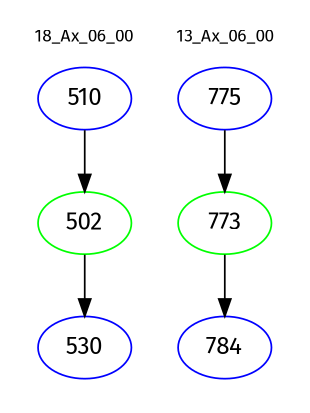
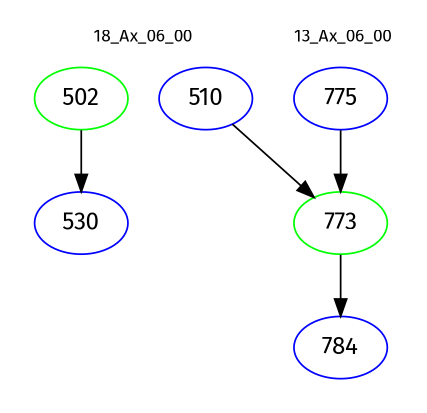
edge "510" -> "502": now "510" -> "773"
